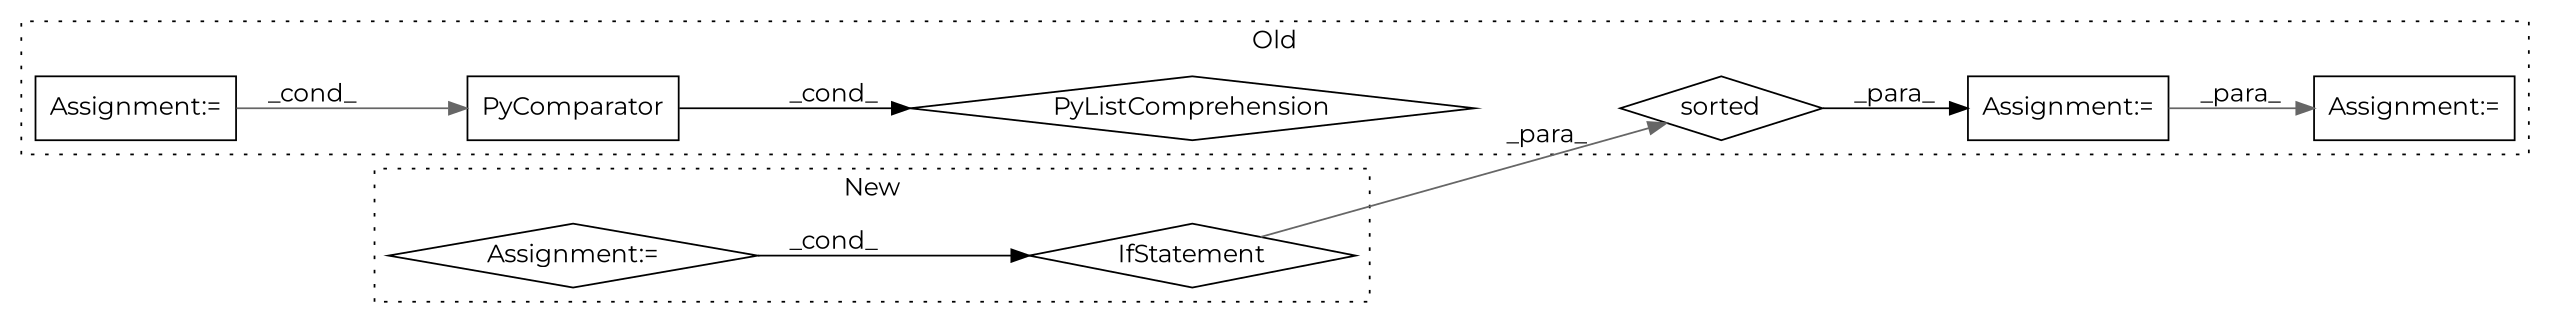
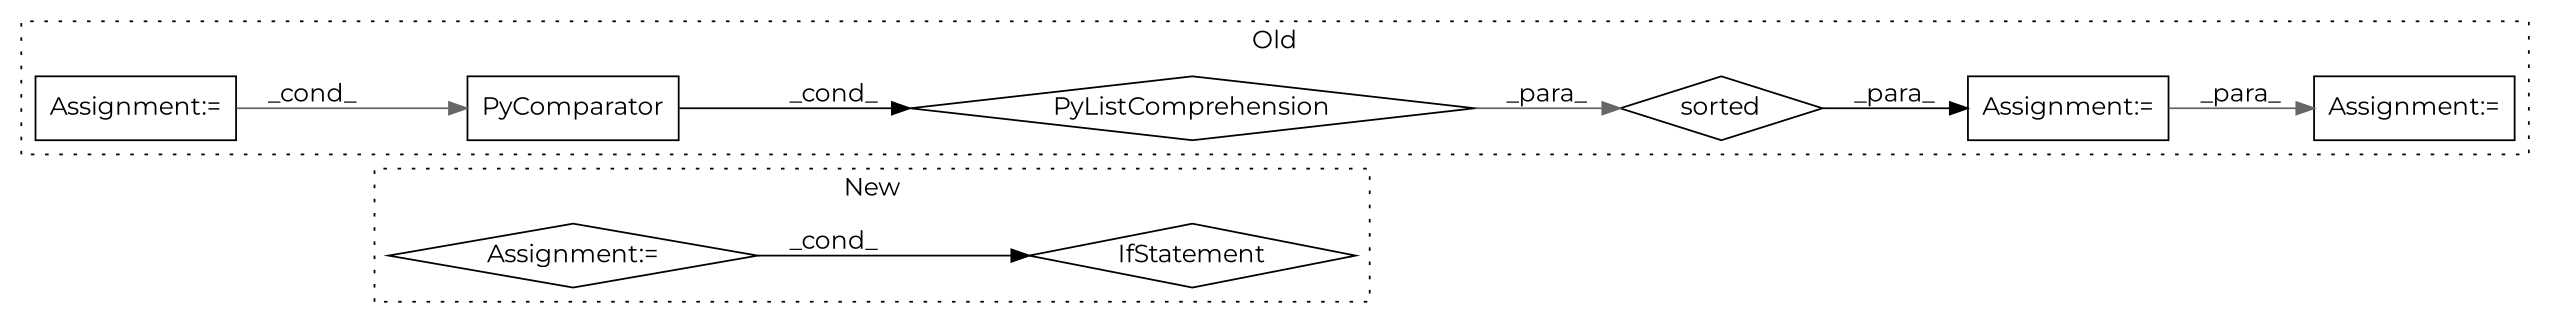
edge "IfStatement" -> "sorted": now "PyListComprehension" -> "sorted"
